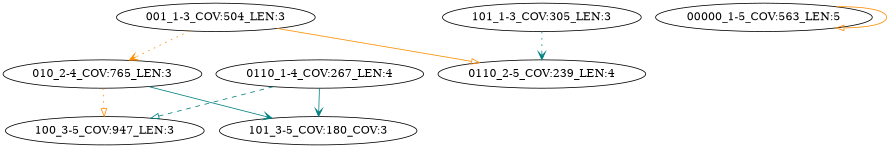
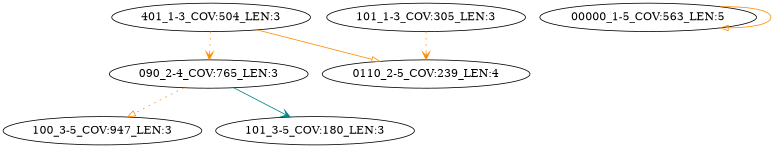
node "001_1-3_COV:504_LEN:3": label "001_1-3_COV:504_LEN:3" -> "401_1-3_COV:504_LEN:3"
edge "101_1-3_COV:305_LEN:3" -> "0110_2-5_COV:239_LEN:4": color teal -> darkorange
node "010_2-4_COV:765_LEN:3": label "010_2-4_COV:765_LEN:3" -> "090_2-4_COV:765_LEN:3"
node "0110_1-4_COV:267_LEN:4": removed
node "101_3-5_COV:180_COV:3": label "101_3-5_COV:180_COV:3" -> "101_3-5_COV:180_LEN:3"
